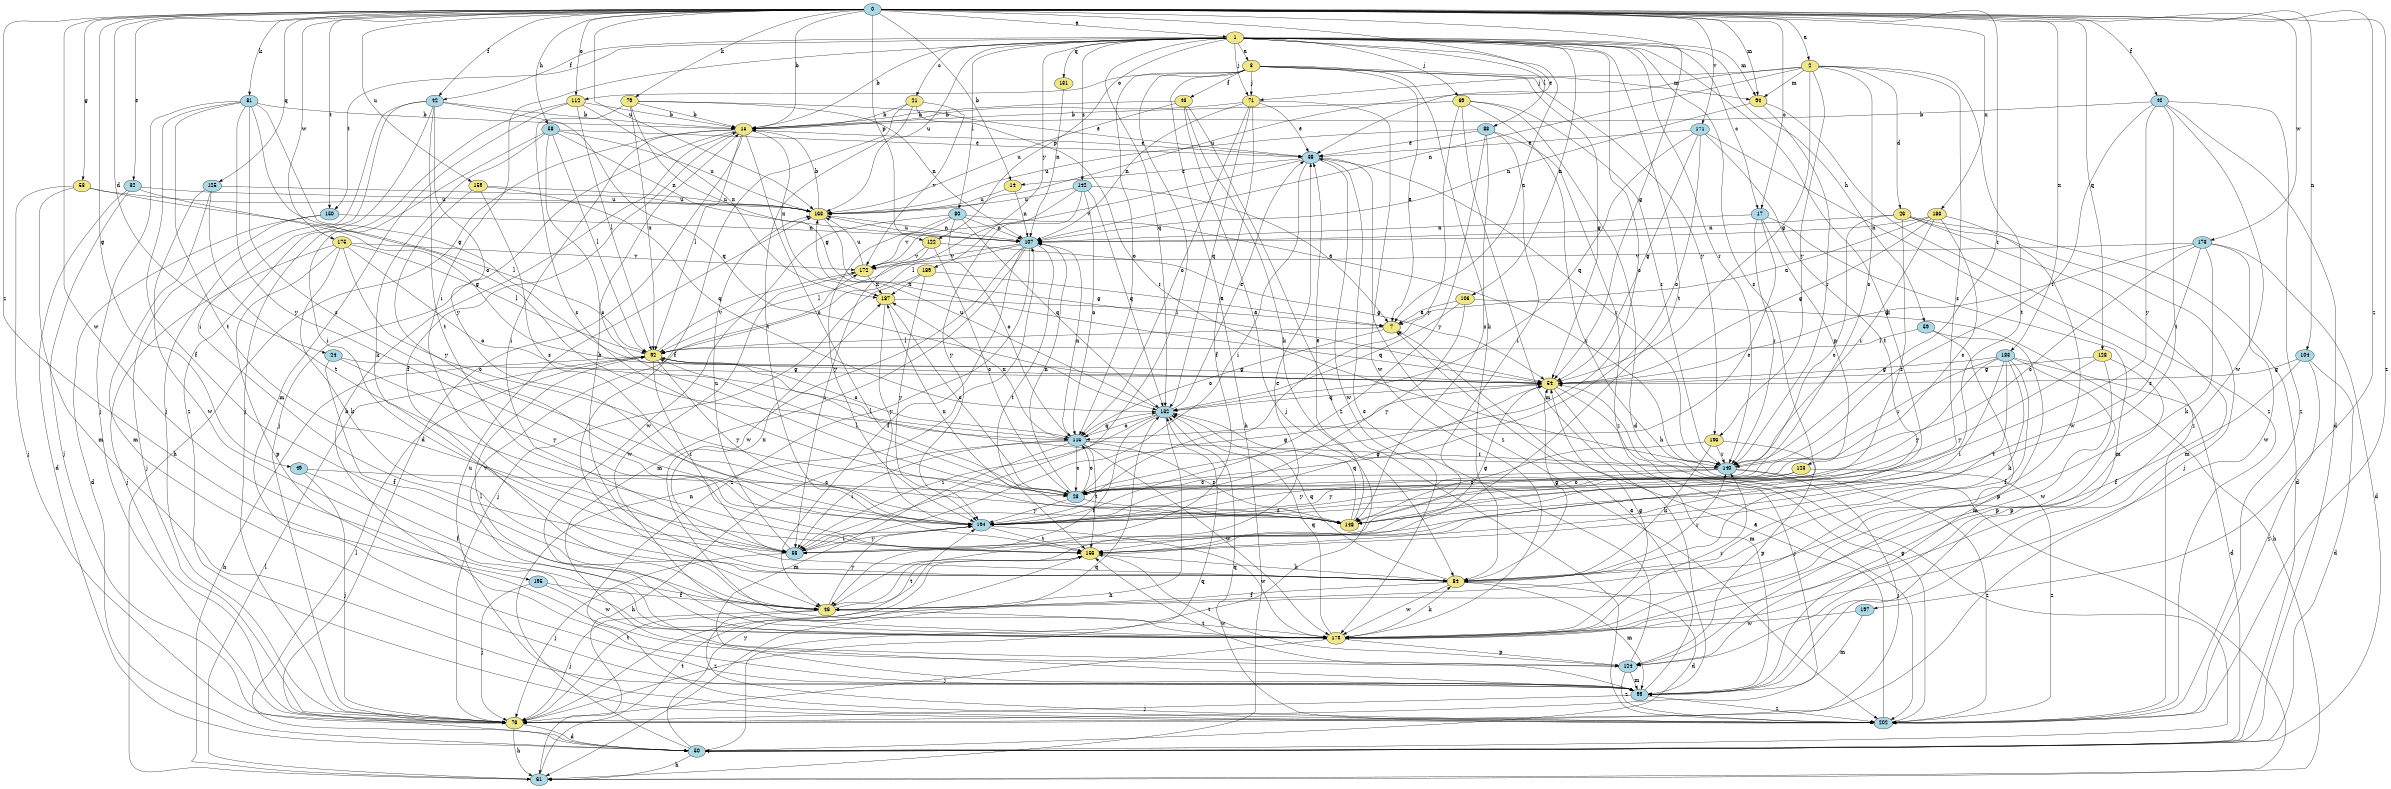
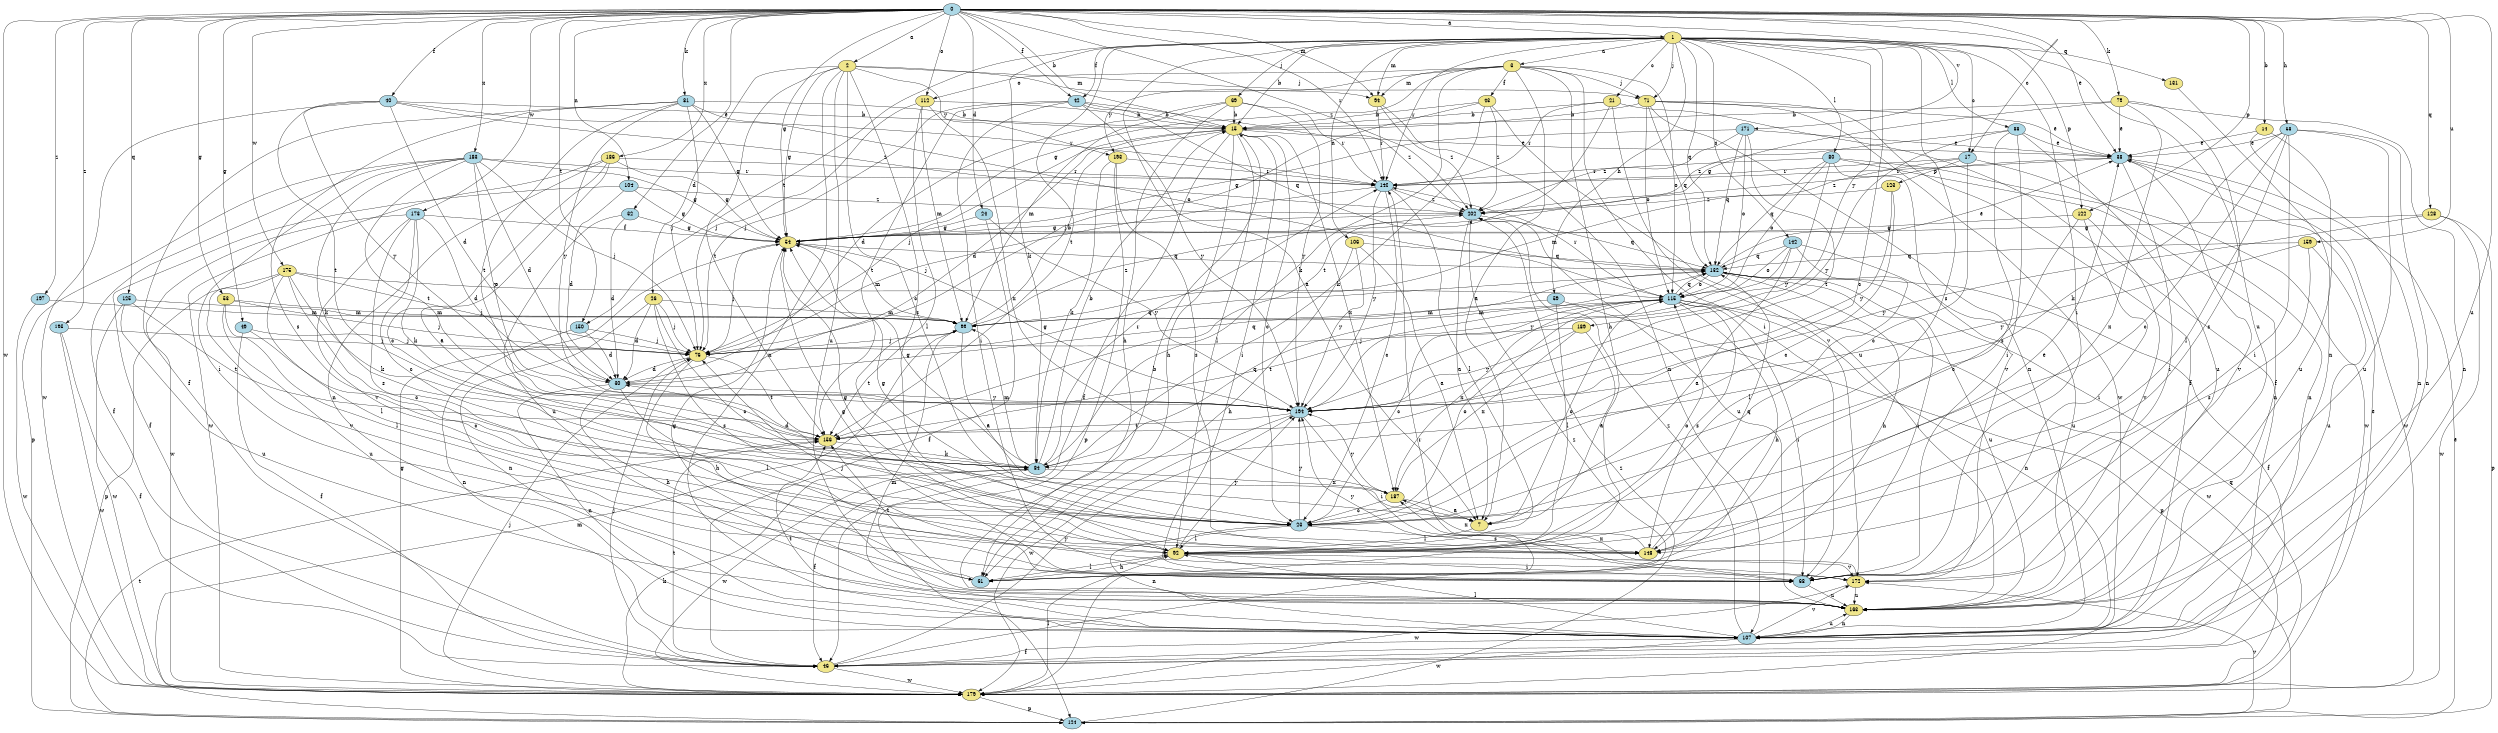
edge "38" -> "14": reversed
edge "173" -> "54": label "g" -> "f"
node "84": fillcolor khaki -> lightblue
edge "32" -> "76": now "183" -> "76"
node "50": label "50" -> "30"
